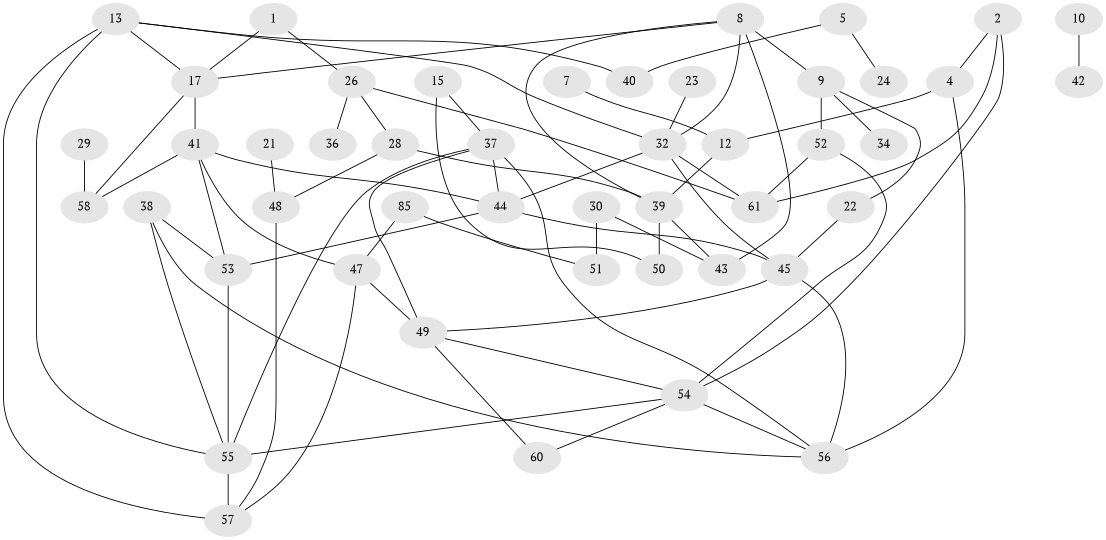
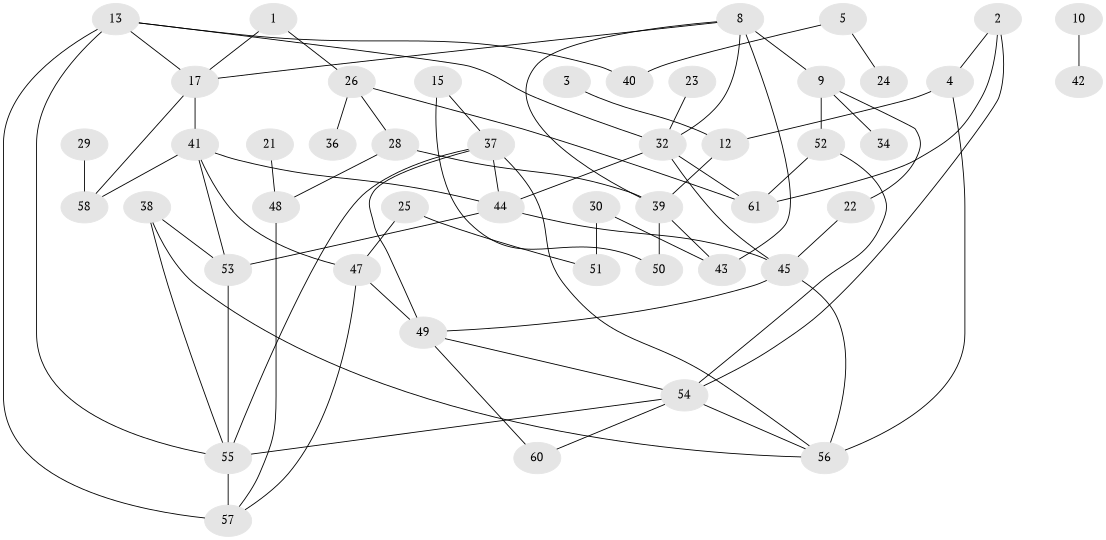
node "7": label "7" -> "3"
node "85": label "85" -> "25"
